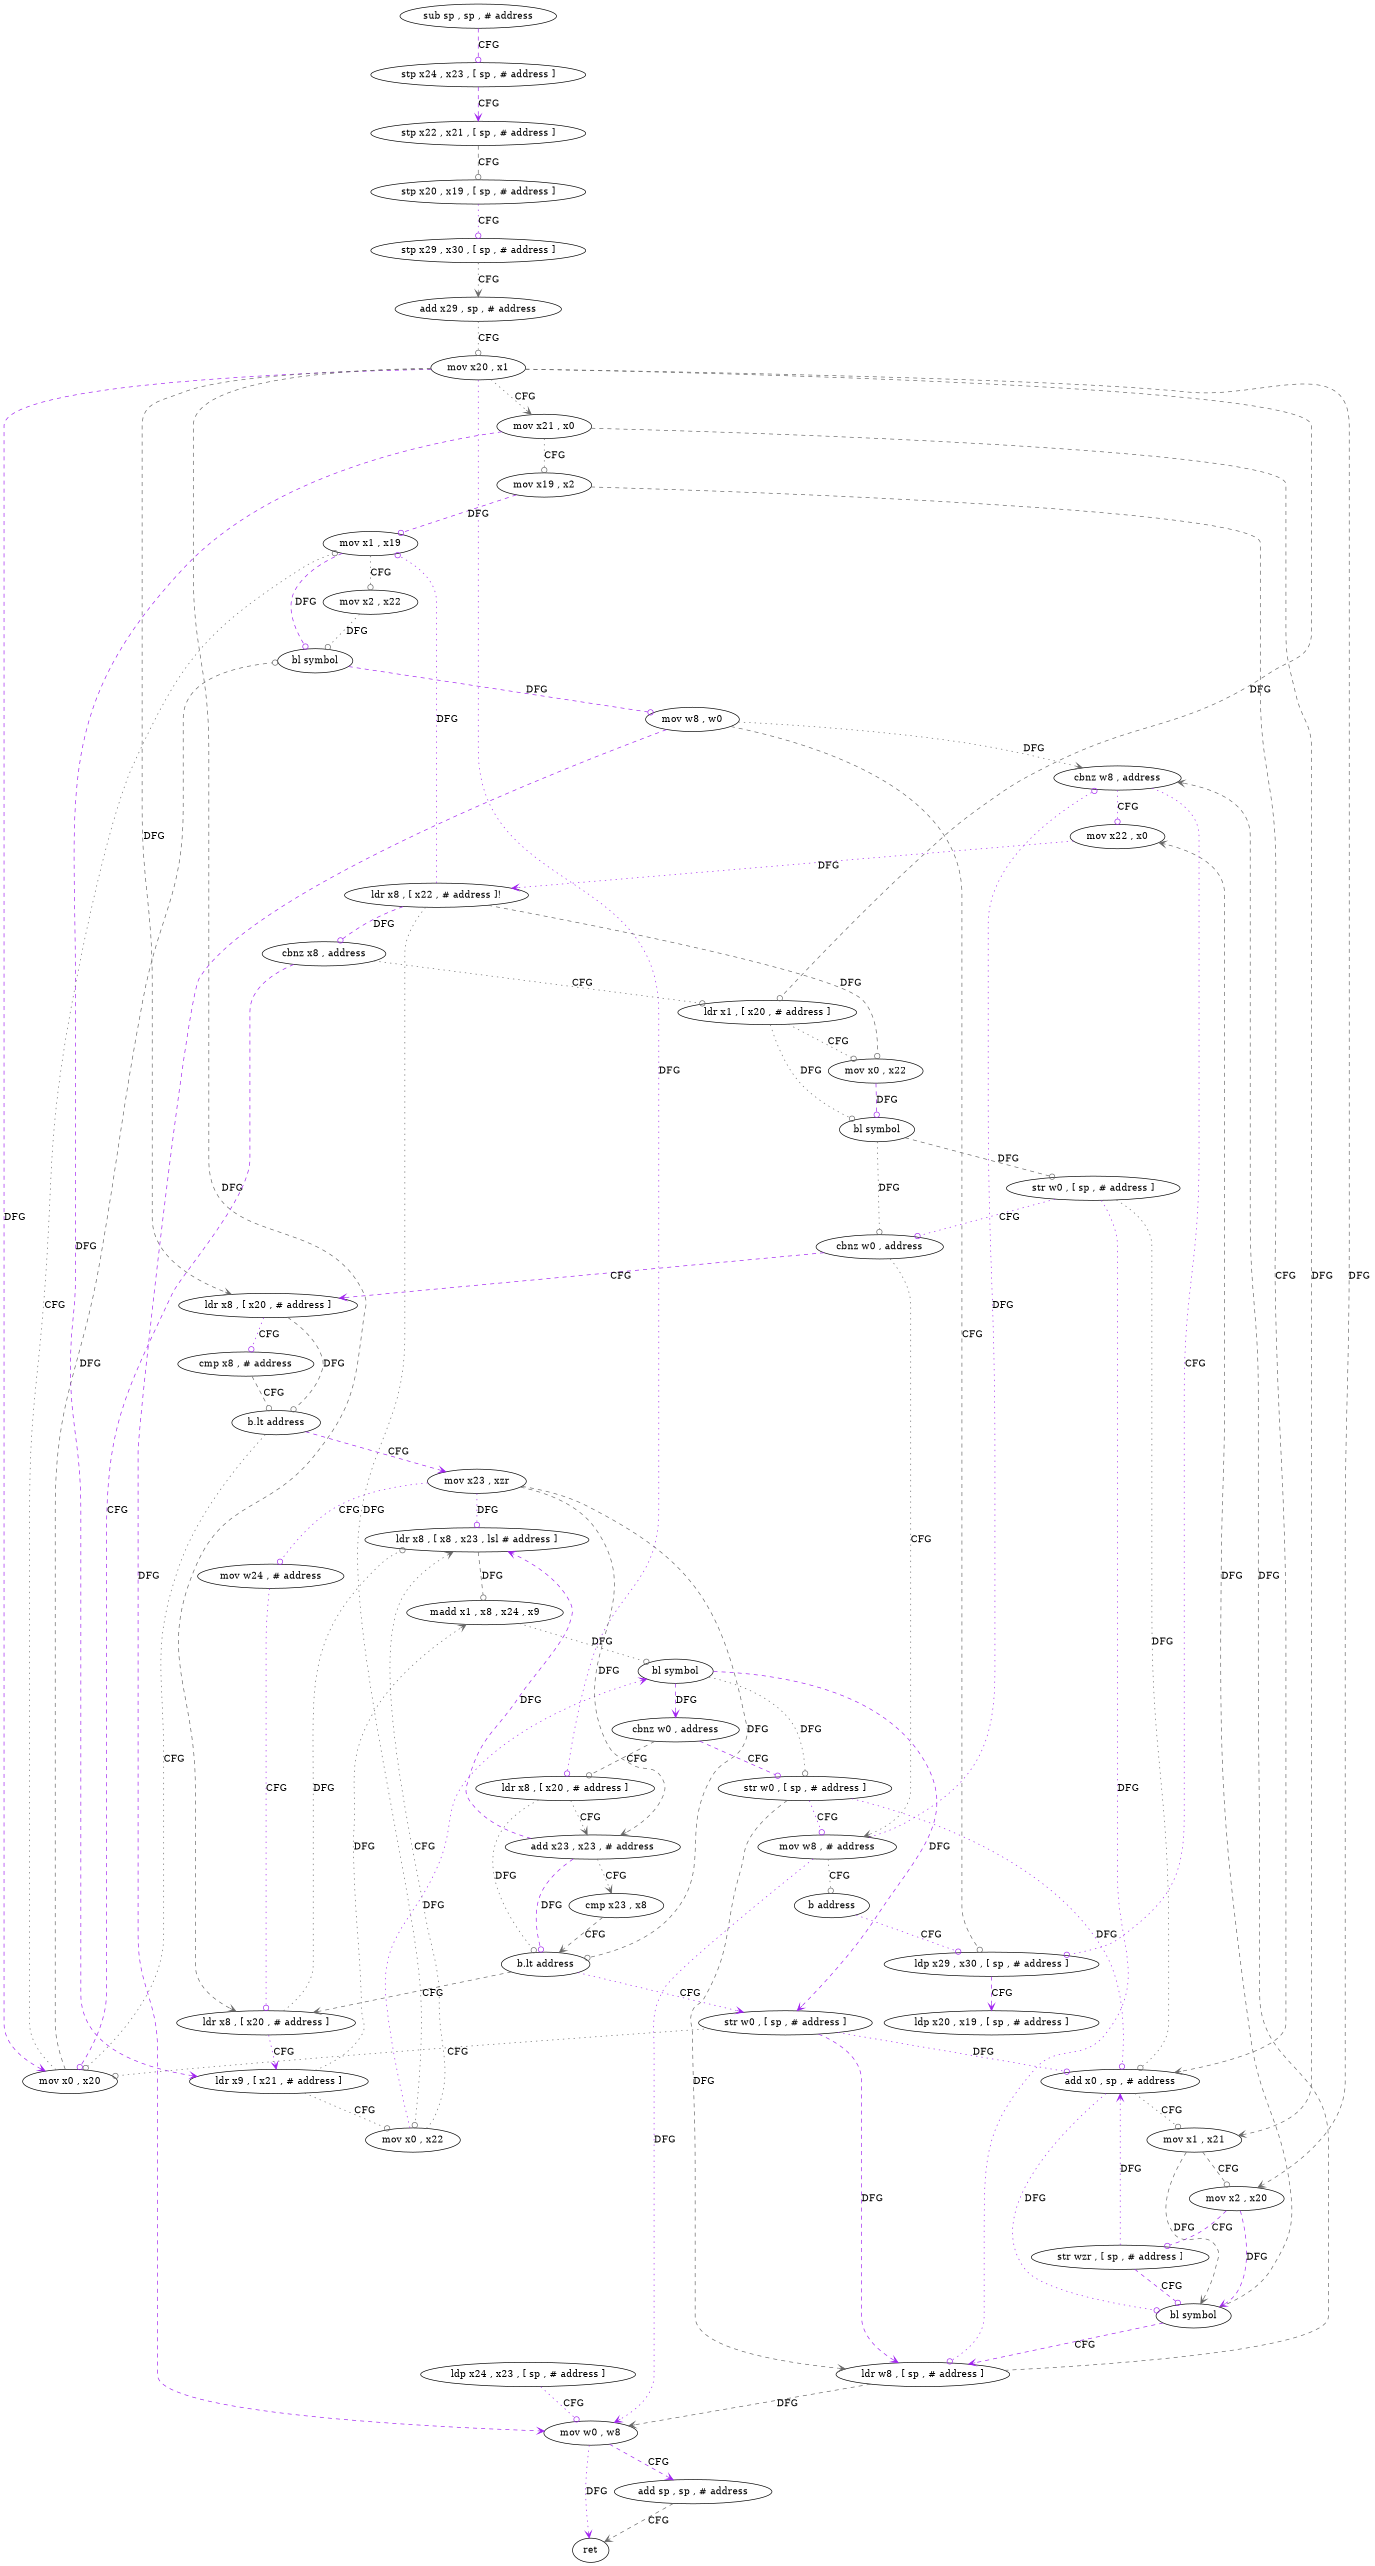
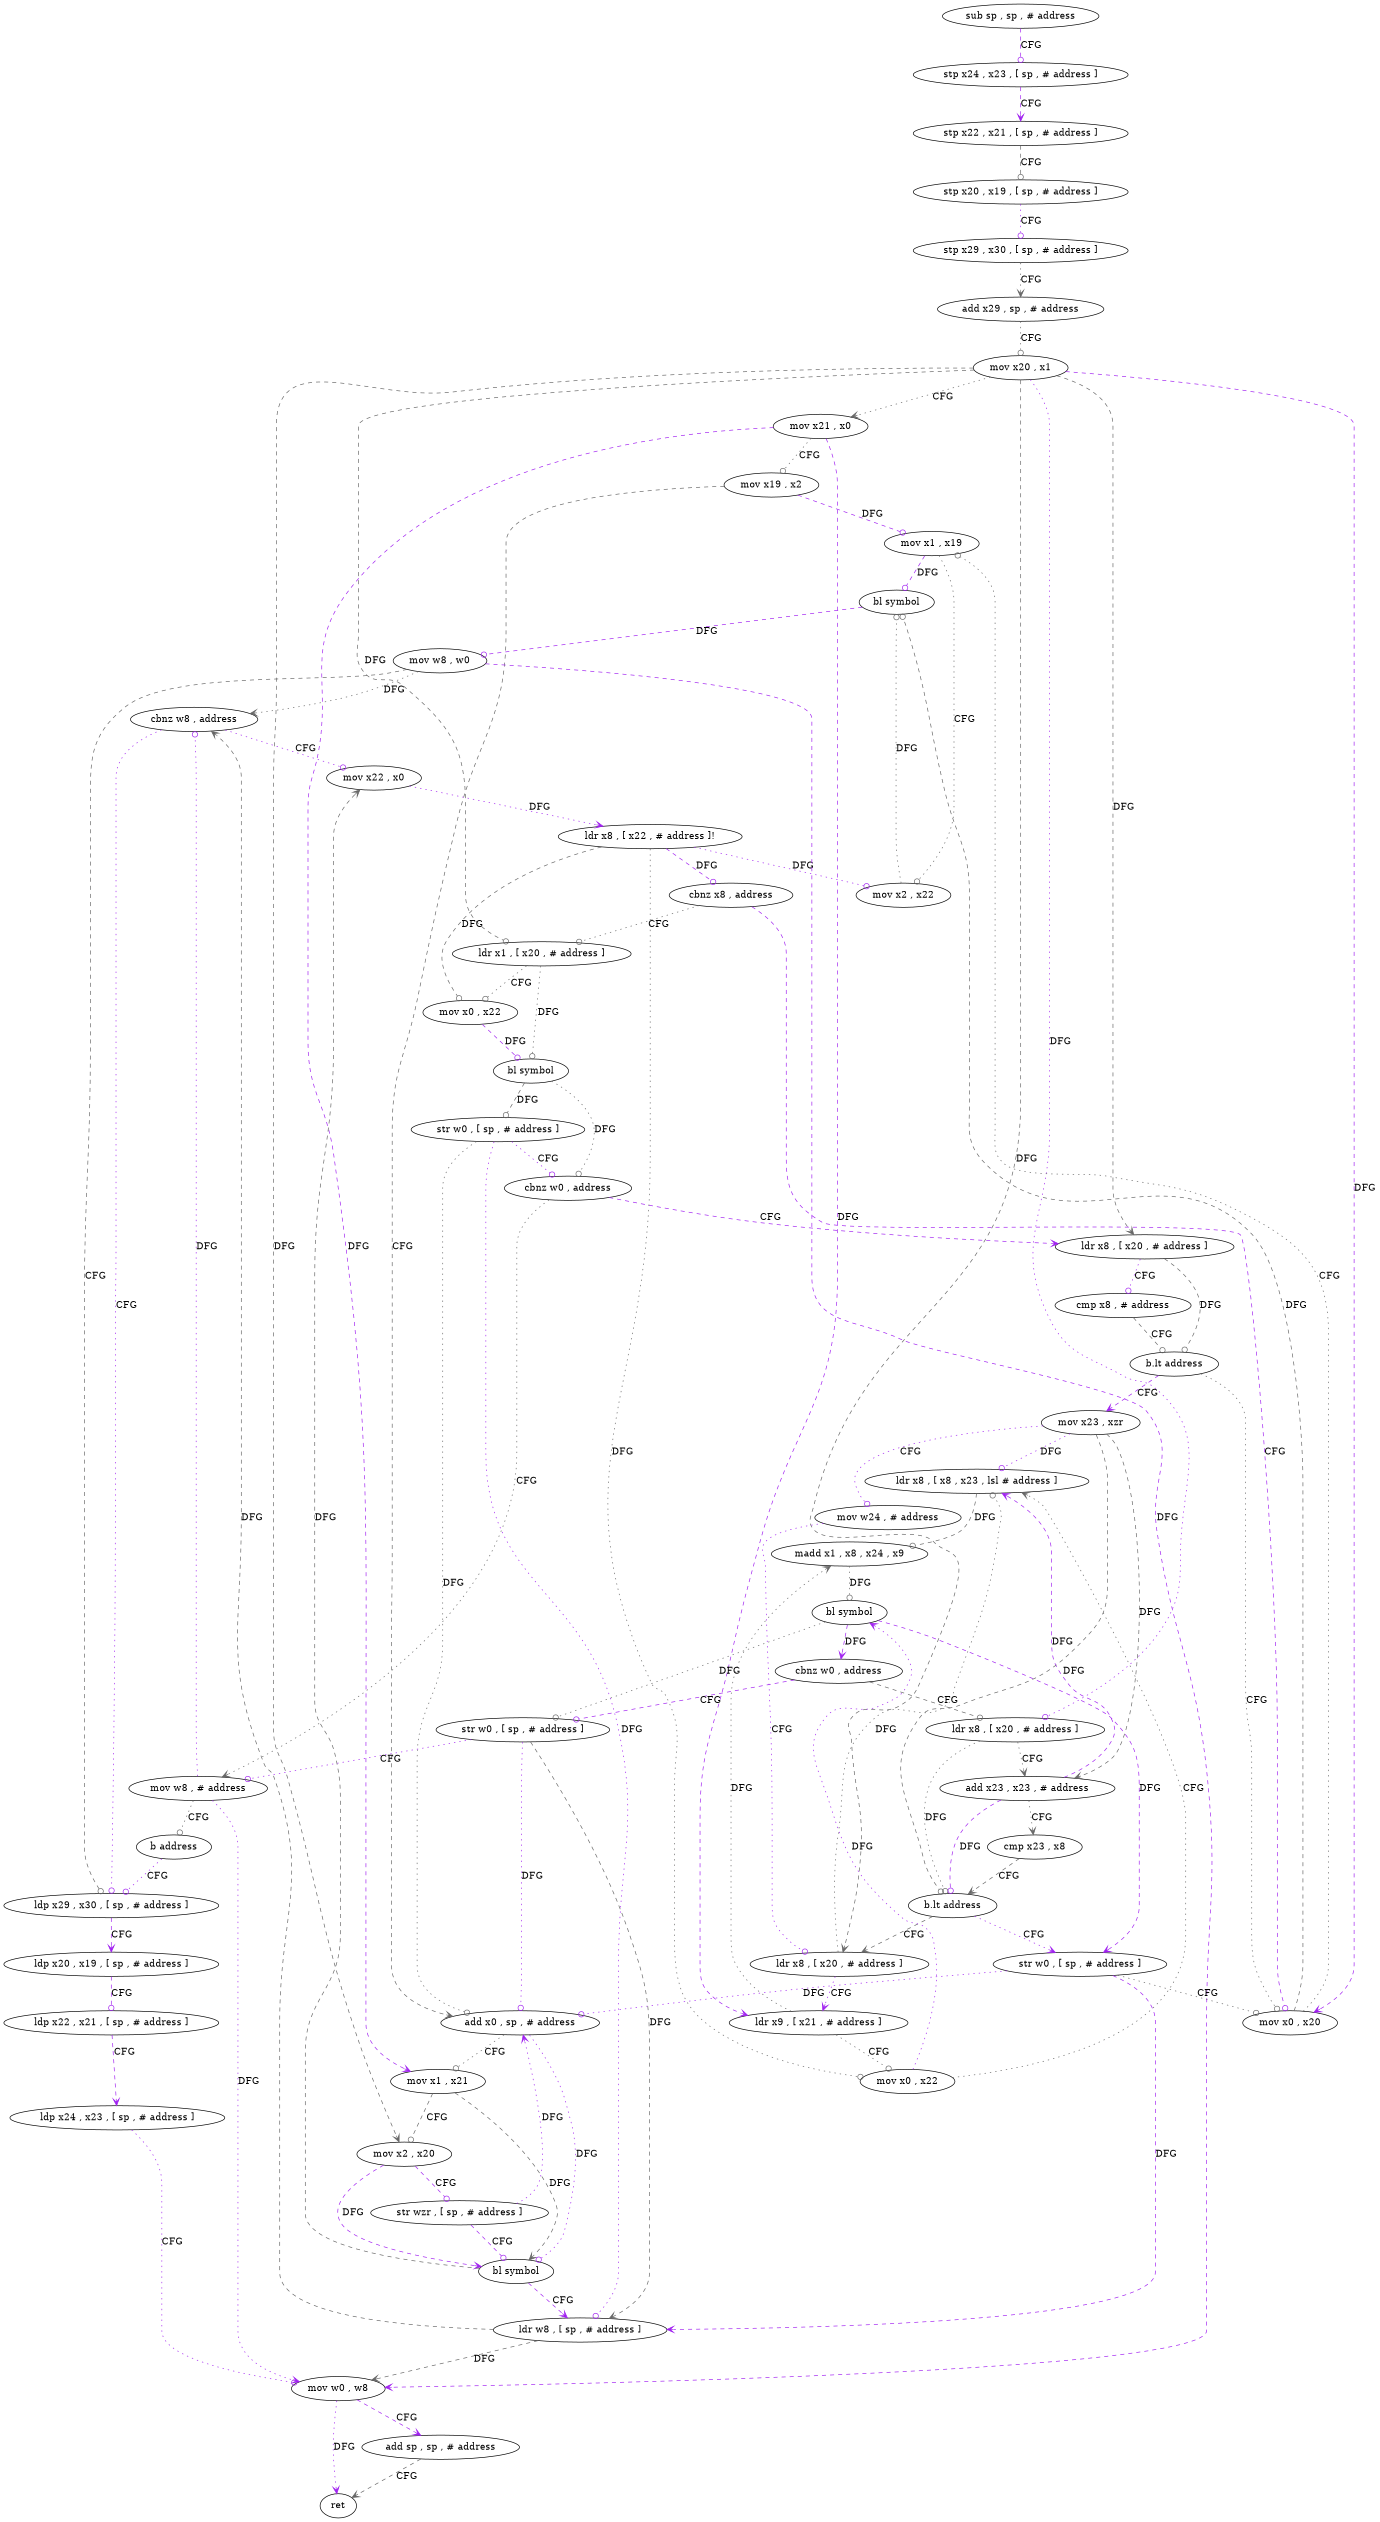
edge "ldr x8 , [ x22 , # address ]!" -> "mov x1 , x19": now "ldr x8 , [ x22 , # address ]!" -> "mov x2 , x22"
edge "mov x21 , x0" -> "mov x1 , x21": color gray40 -> purple
node "ldp x22 , x21 , [ sp , # address ]": added
